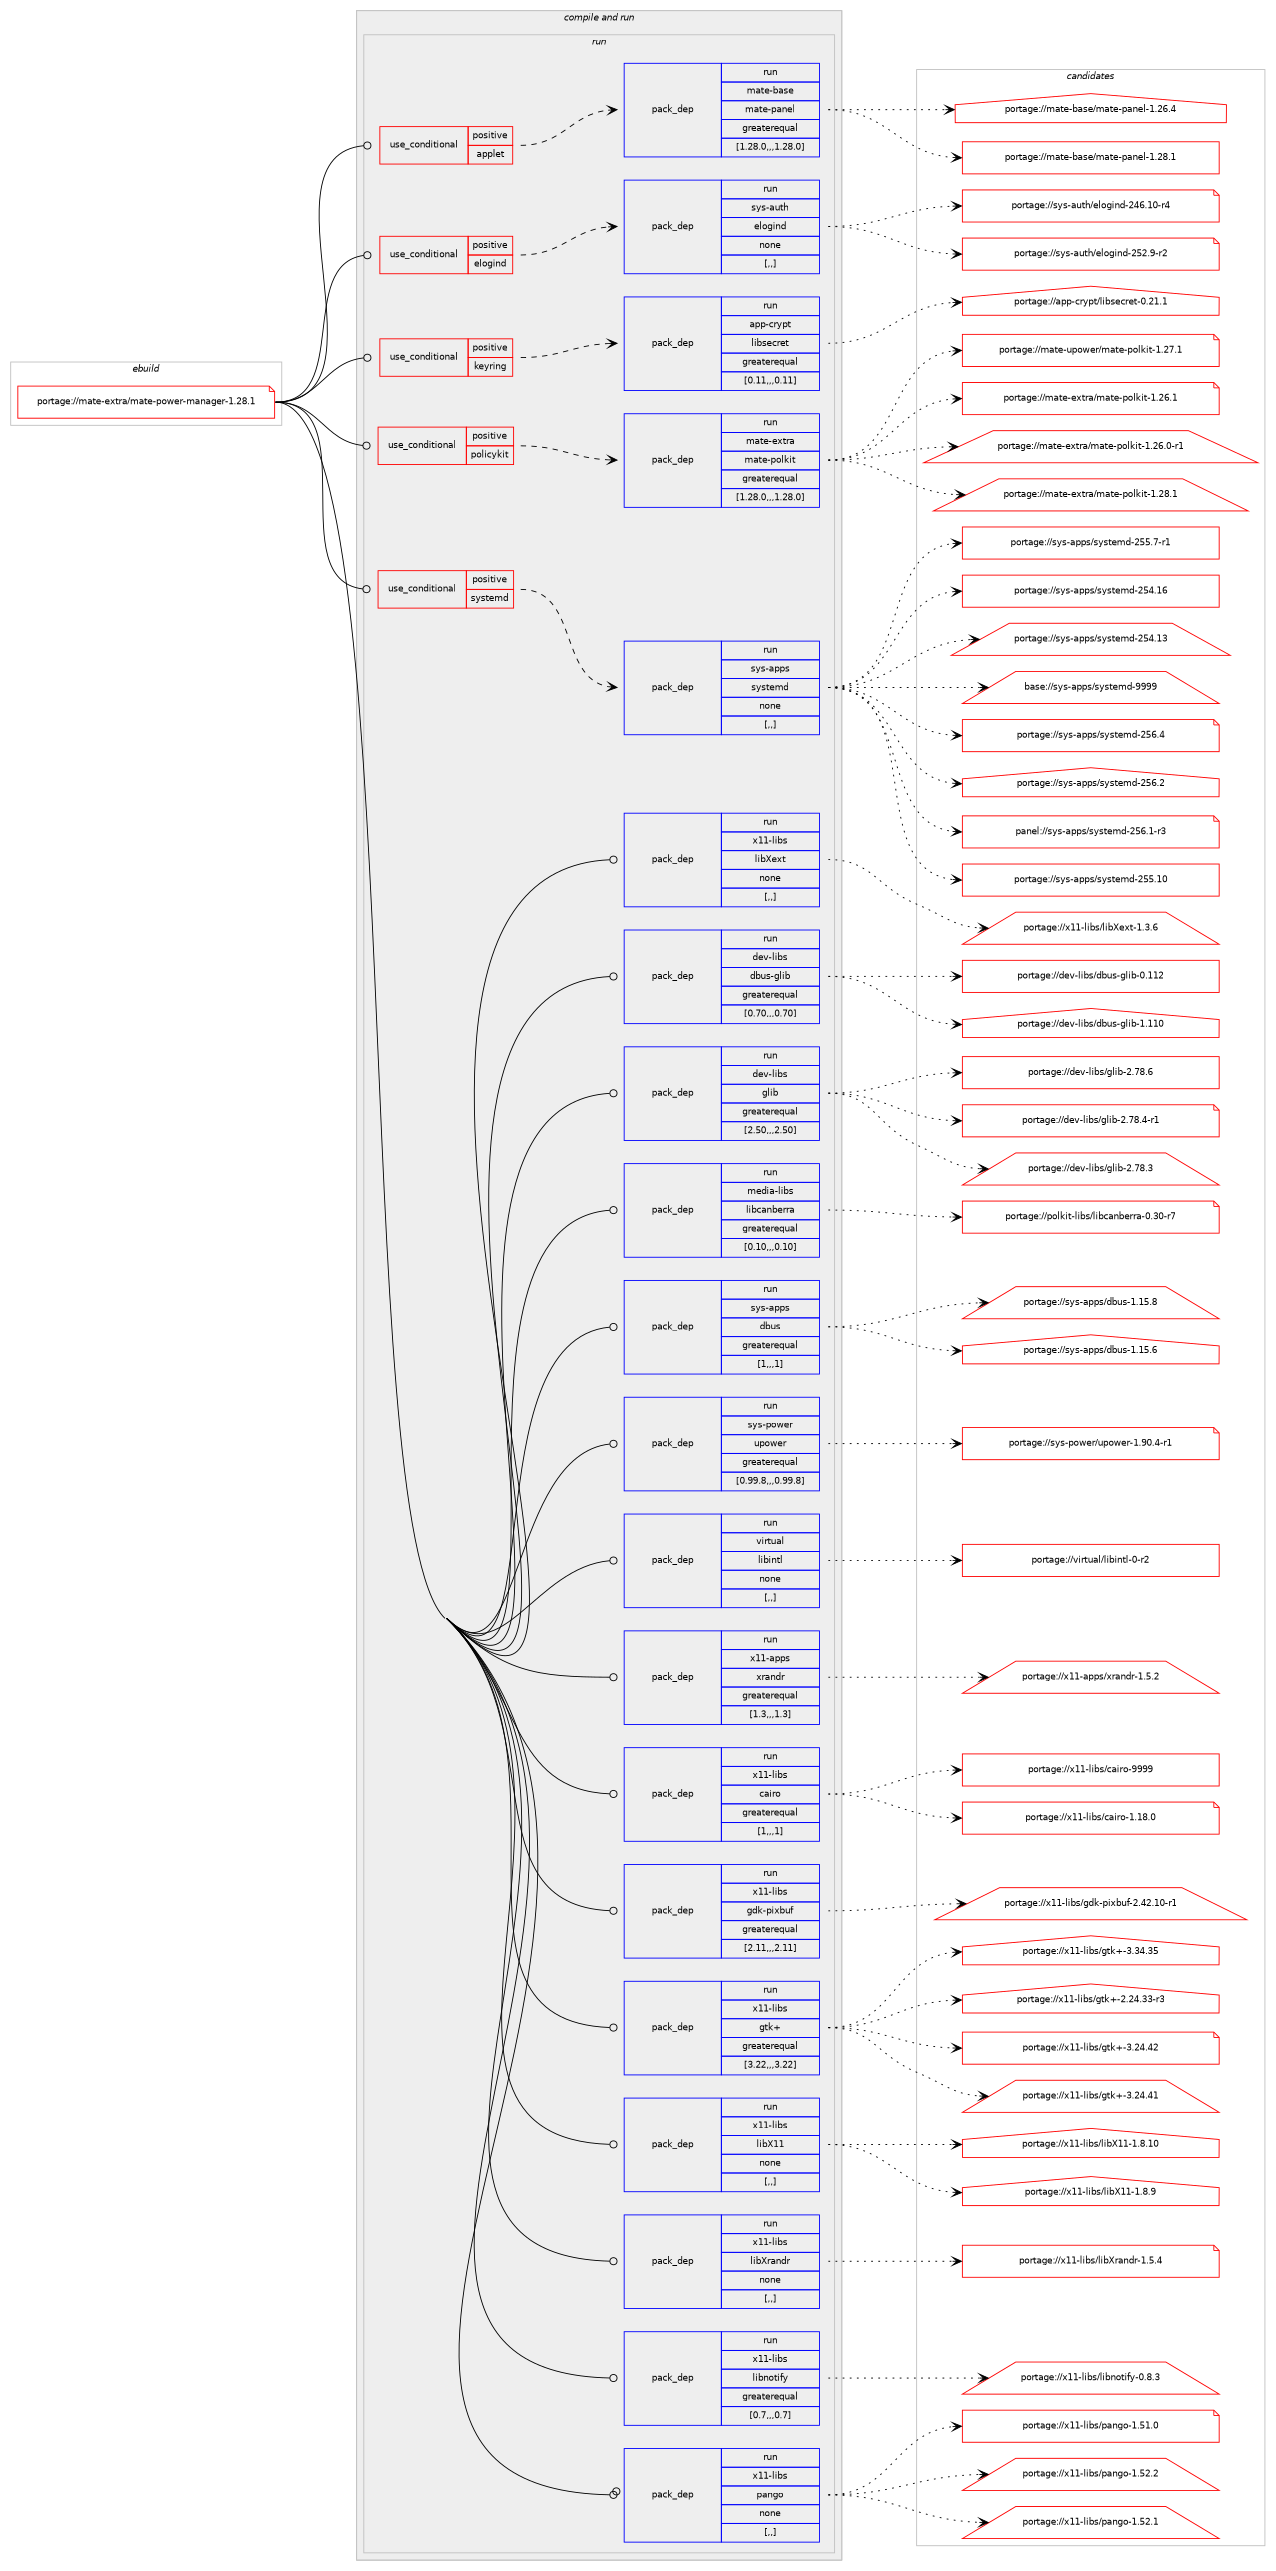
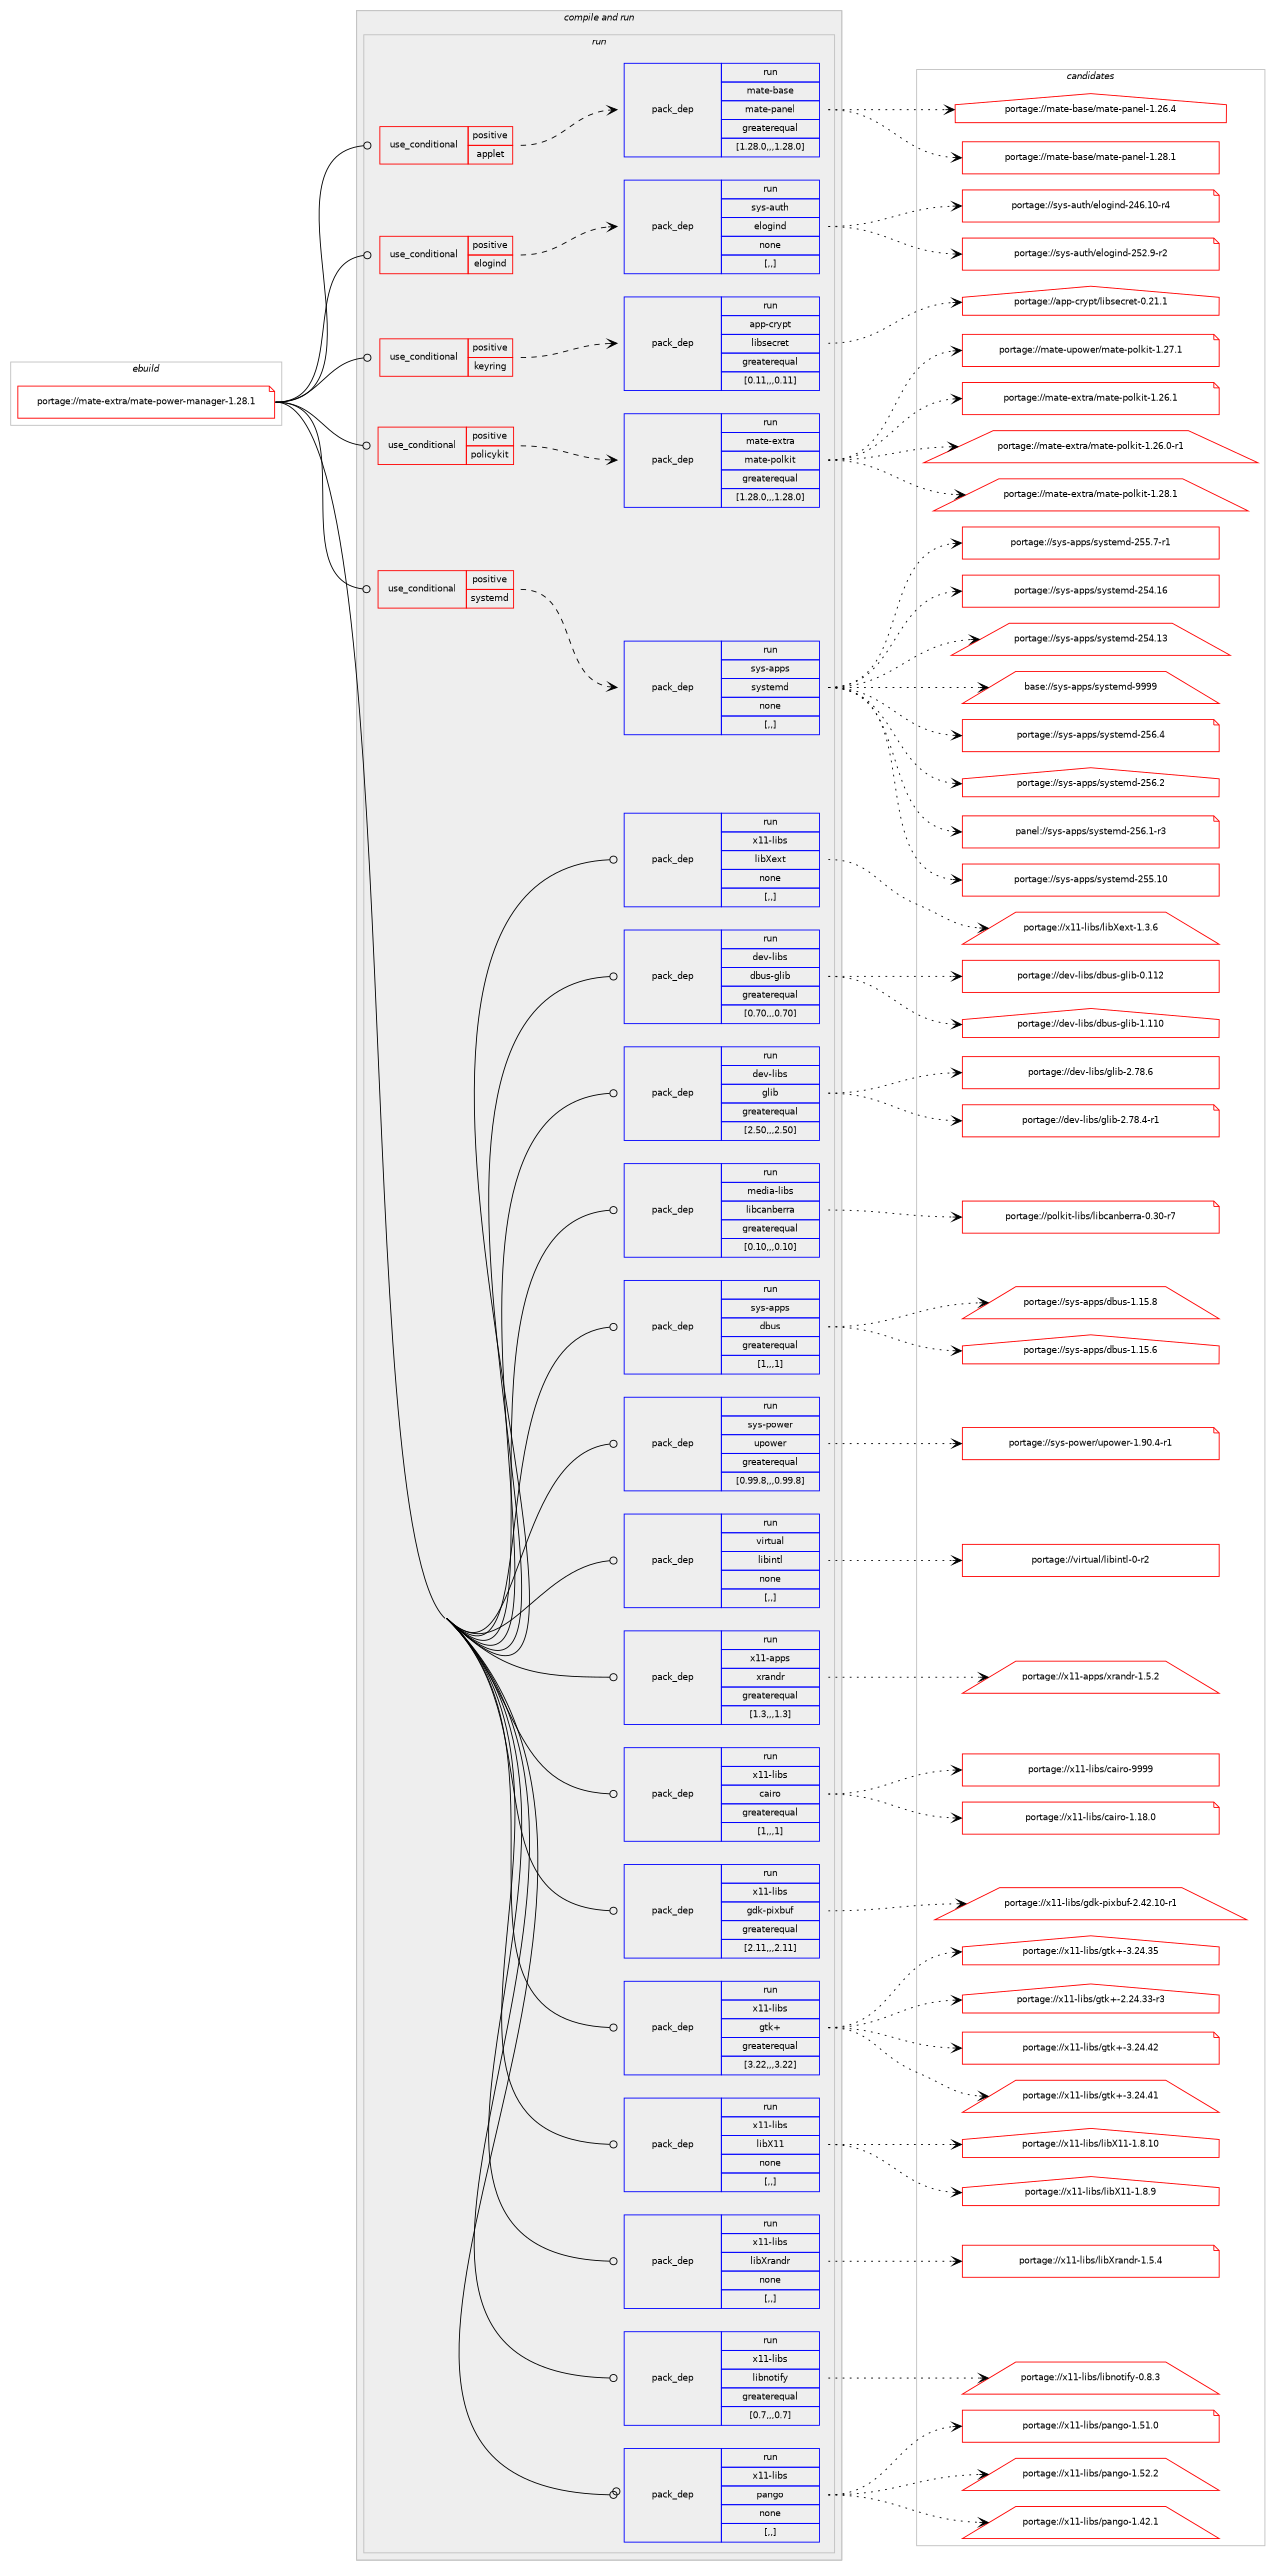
node "portage://dev-libs/glib-2.78.3": removed
node "portage://x11-libs/gtk+-3.34.35": label "portage://x11-libs/gtk+-3.34.35" -> "portage://x11-libs/gtk+-3.24.35"
node "portage://x11-libs/pango-1.52.1": label "portage://x11-libs/pango-1.52.1" -> "portage://x11-libs/pango-1.42.1"
